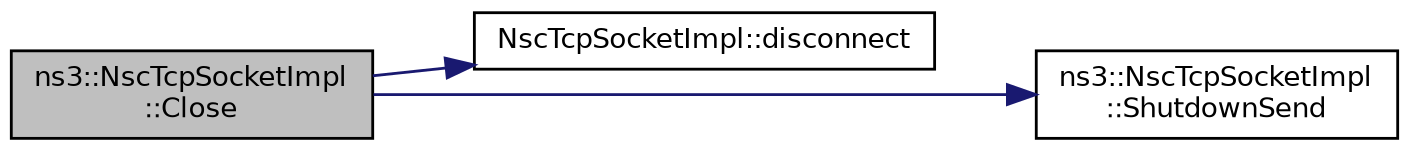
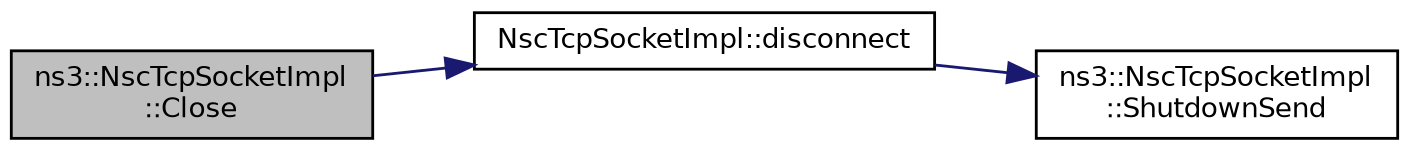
edge "ns3::NscTcpSocketImpl ::Close" -> "ns3::NscTcpSocketImpl ::ShutdownSend": now "NscTcpSocketImpl::disconnect" -> "ns3::NscTcpSocketImpl ::ShutdownSend"
